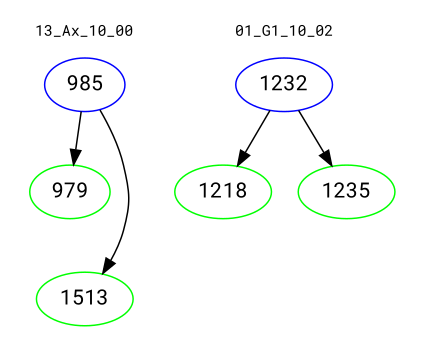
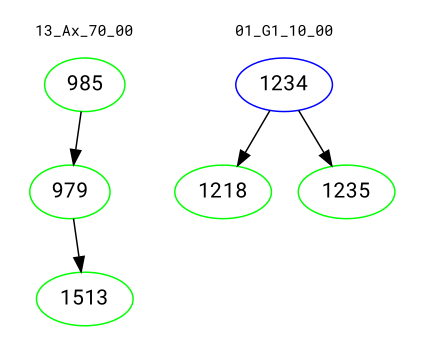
cluster "13_Ax_10_00": label "13_Ax_10_00" -> "13_Ax_70_00"
cluster "01_G1_10_02": label "01_G1_10_02" -> "01_G1_10_00"
node "985": color blue -> green
node "1232": label "1232" -> "1234"
edge "985" -> "1513": now "979" -> "1513"
